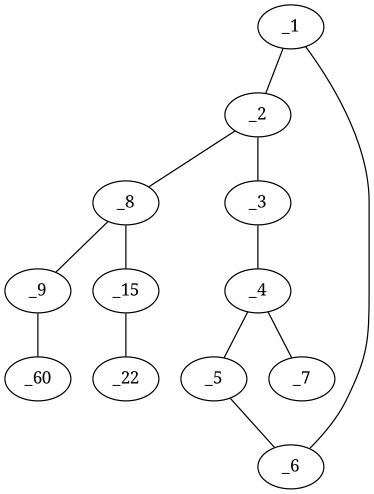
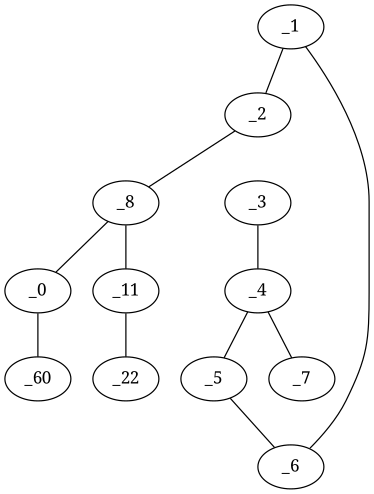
edge "_2" -- "_3": removed
node "_9": label "_9" -> "_0"
node "_15": label "_15" -> "_11"
